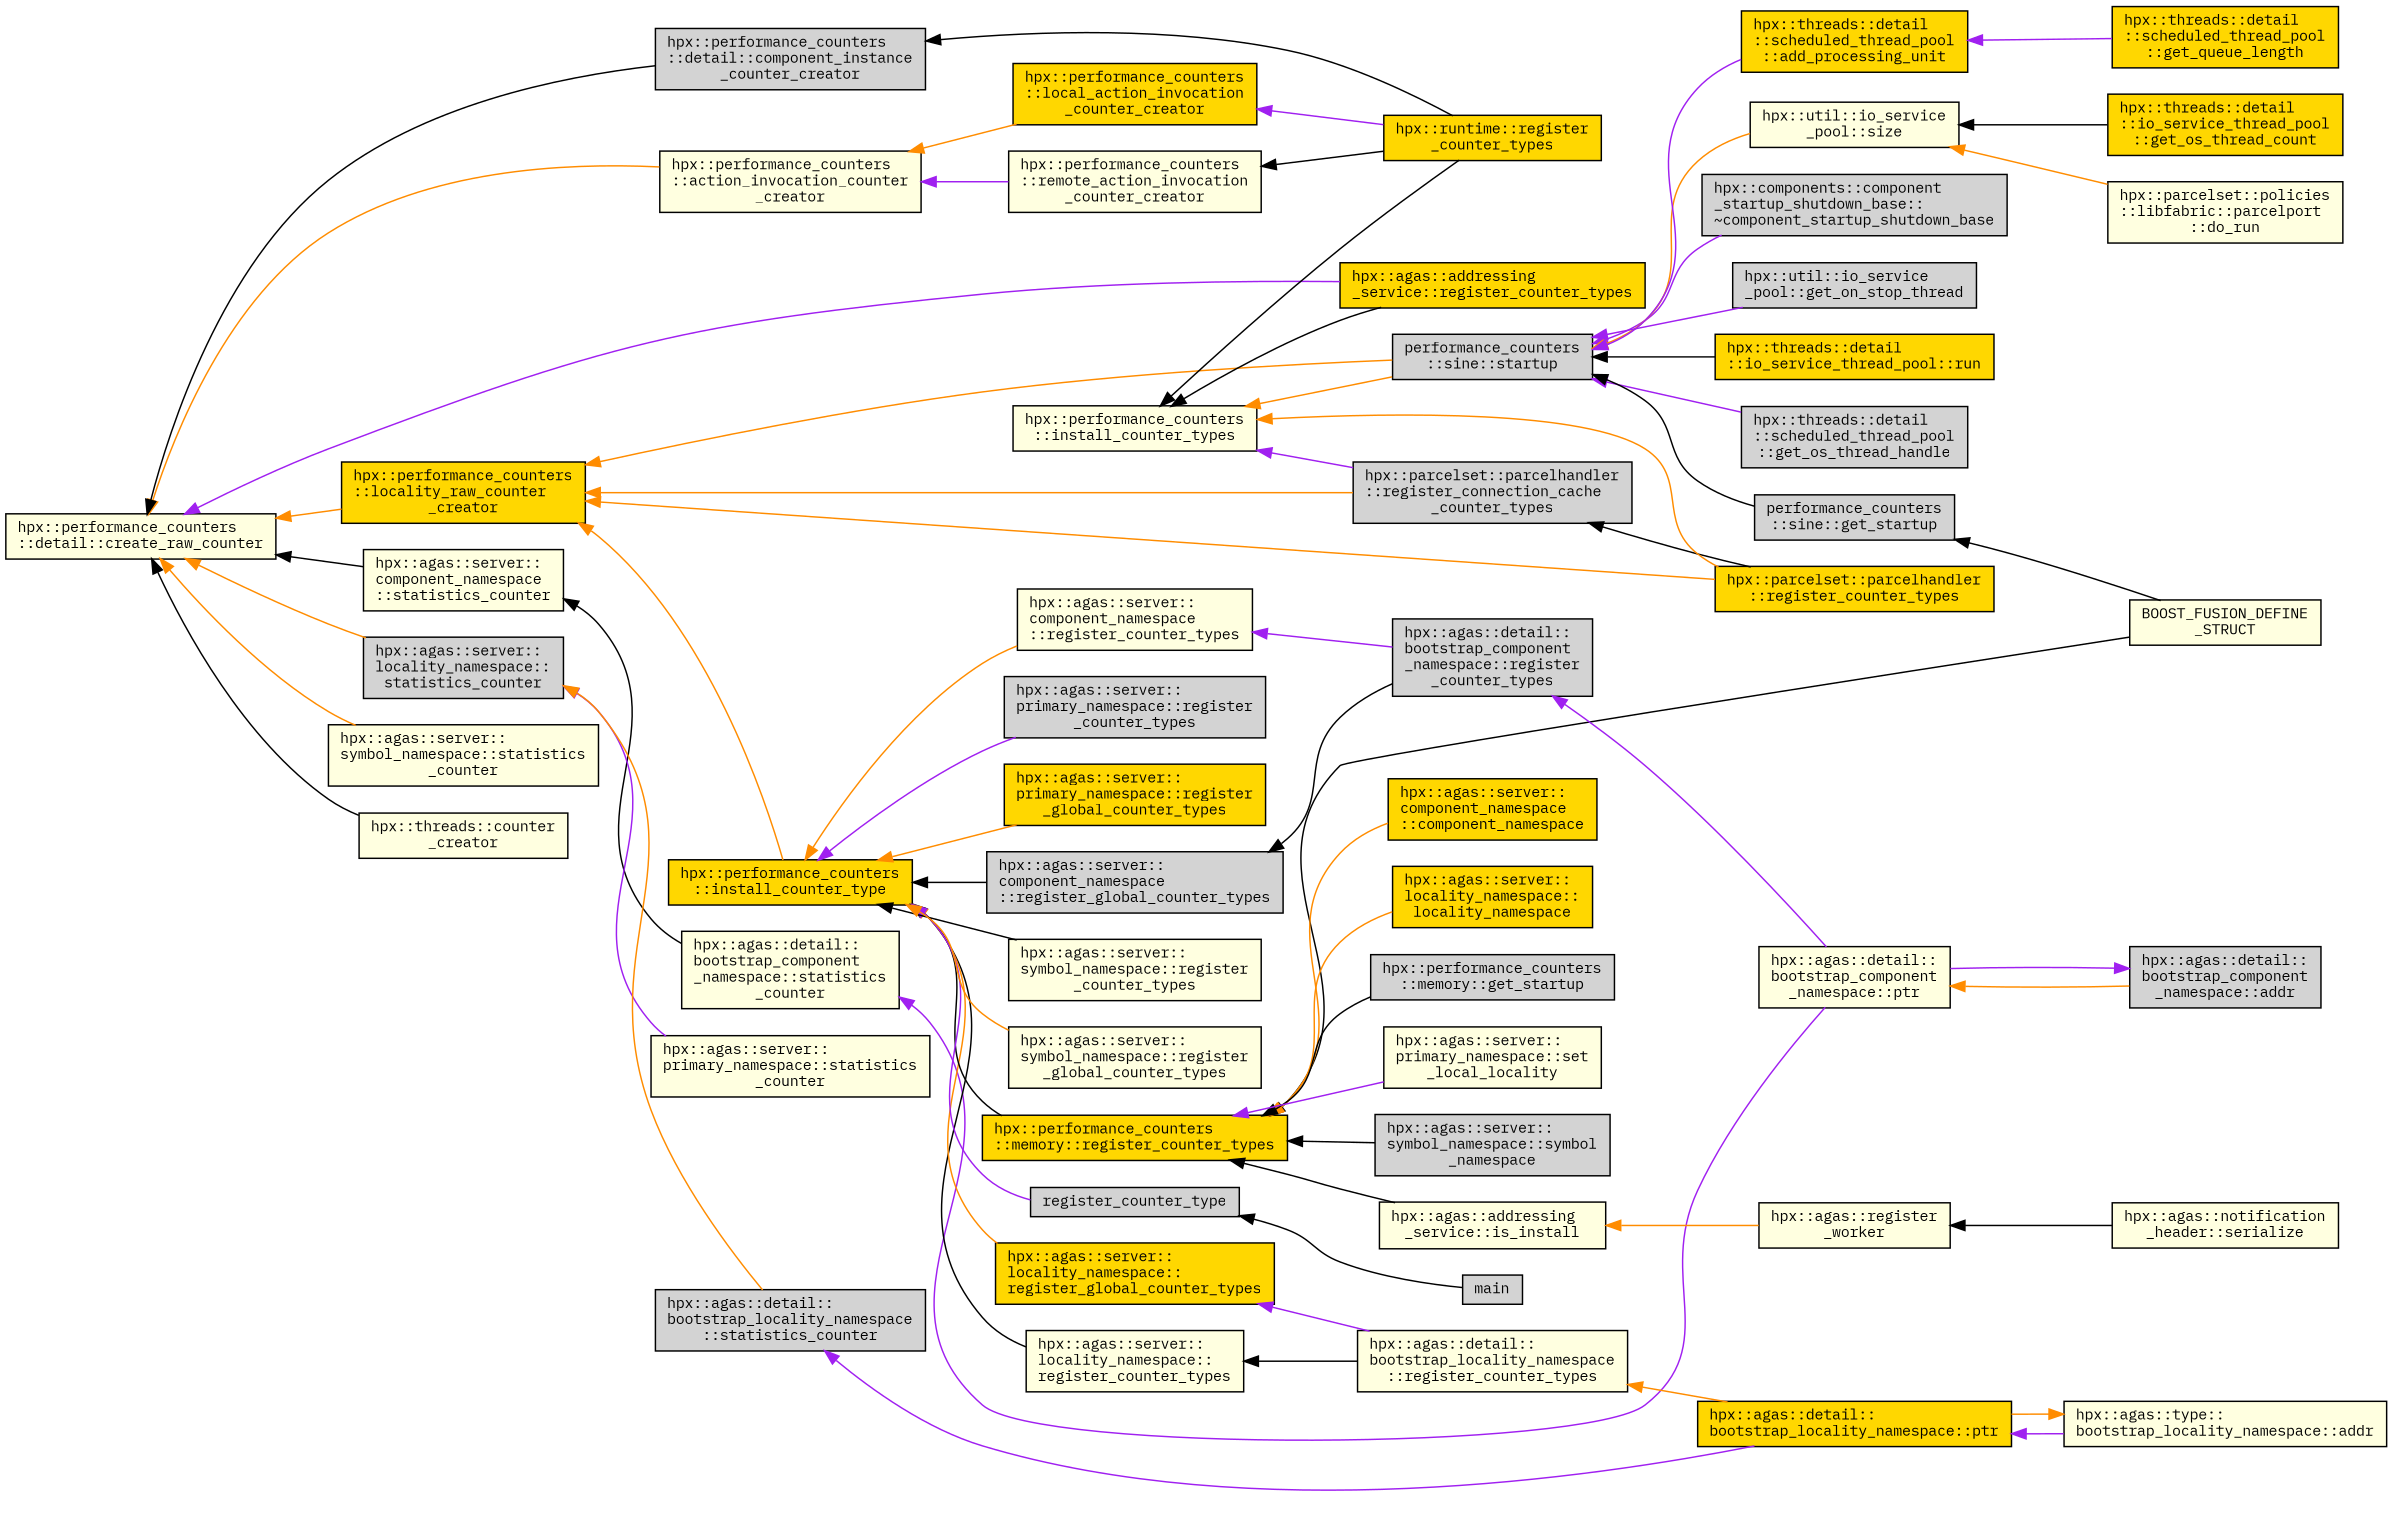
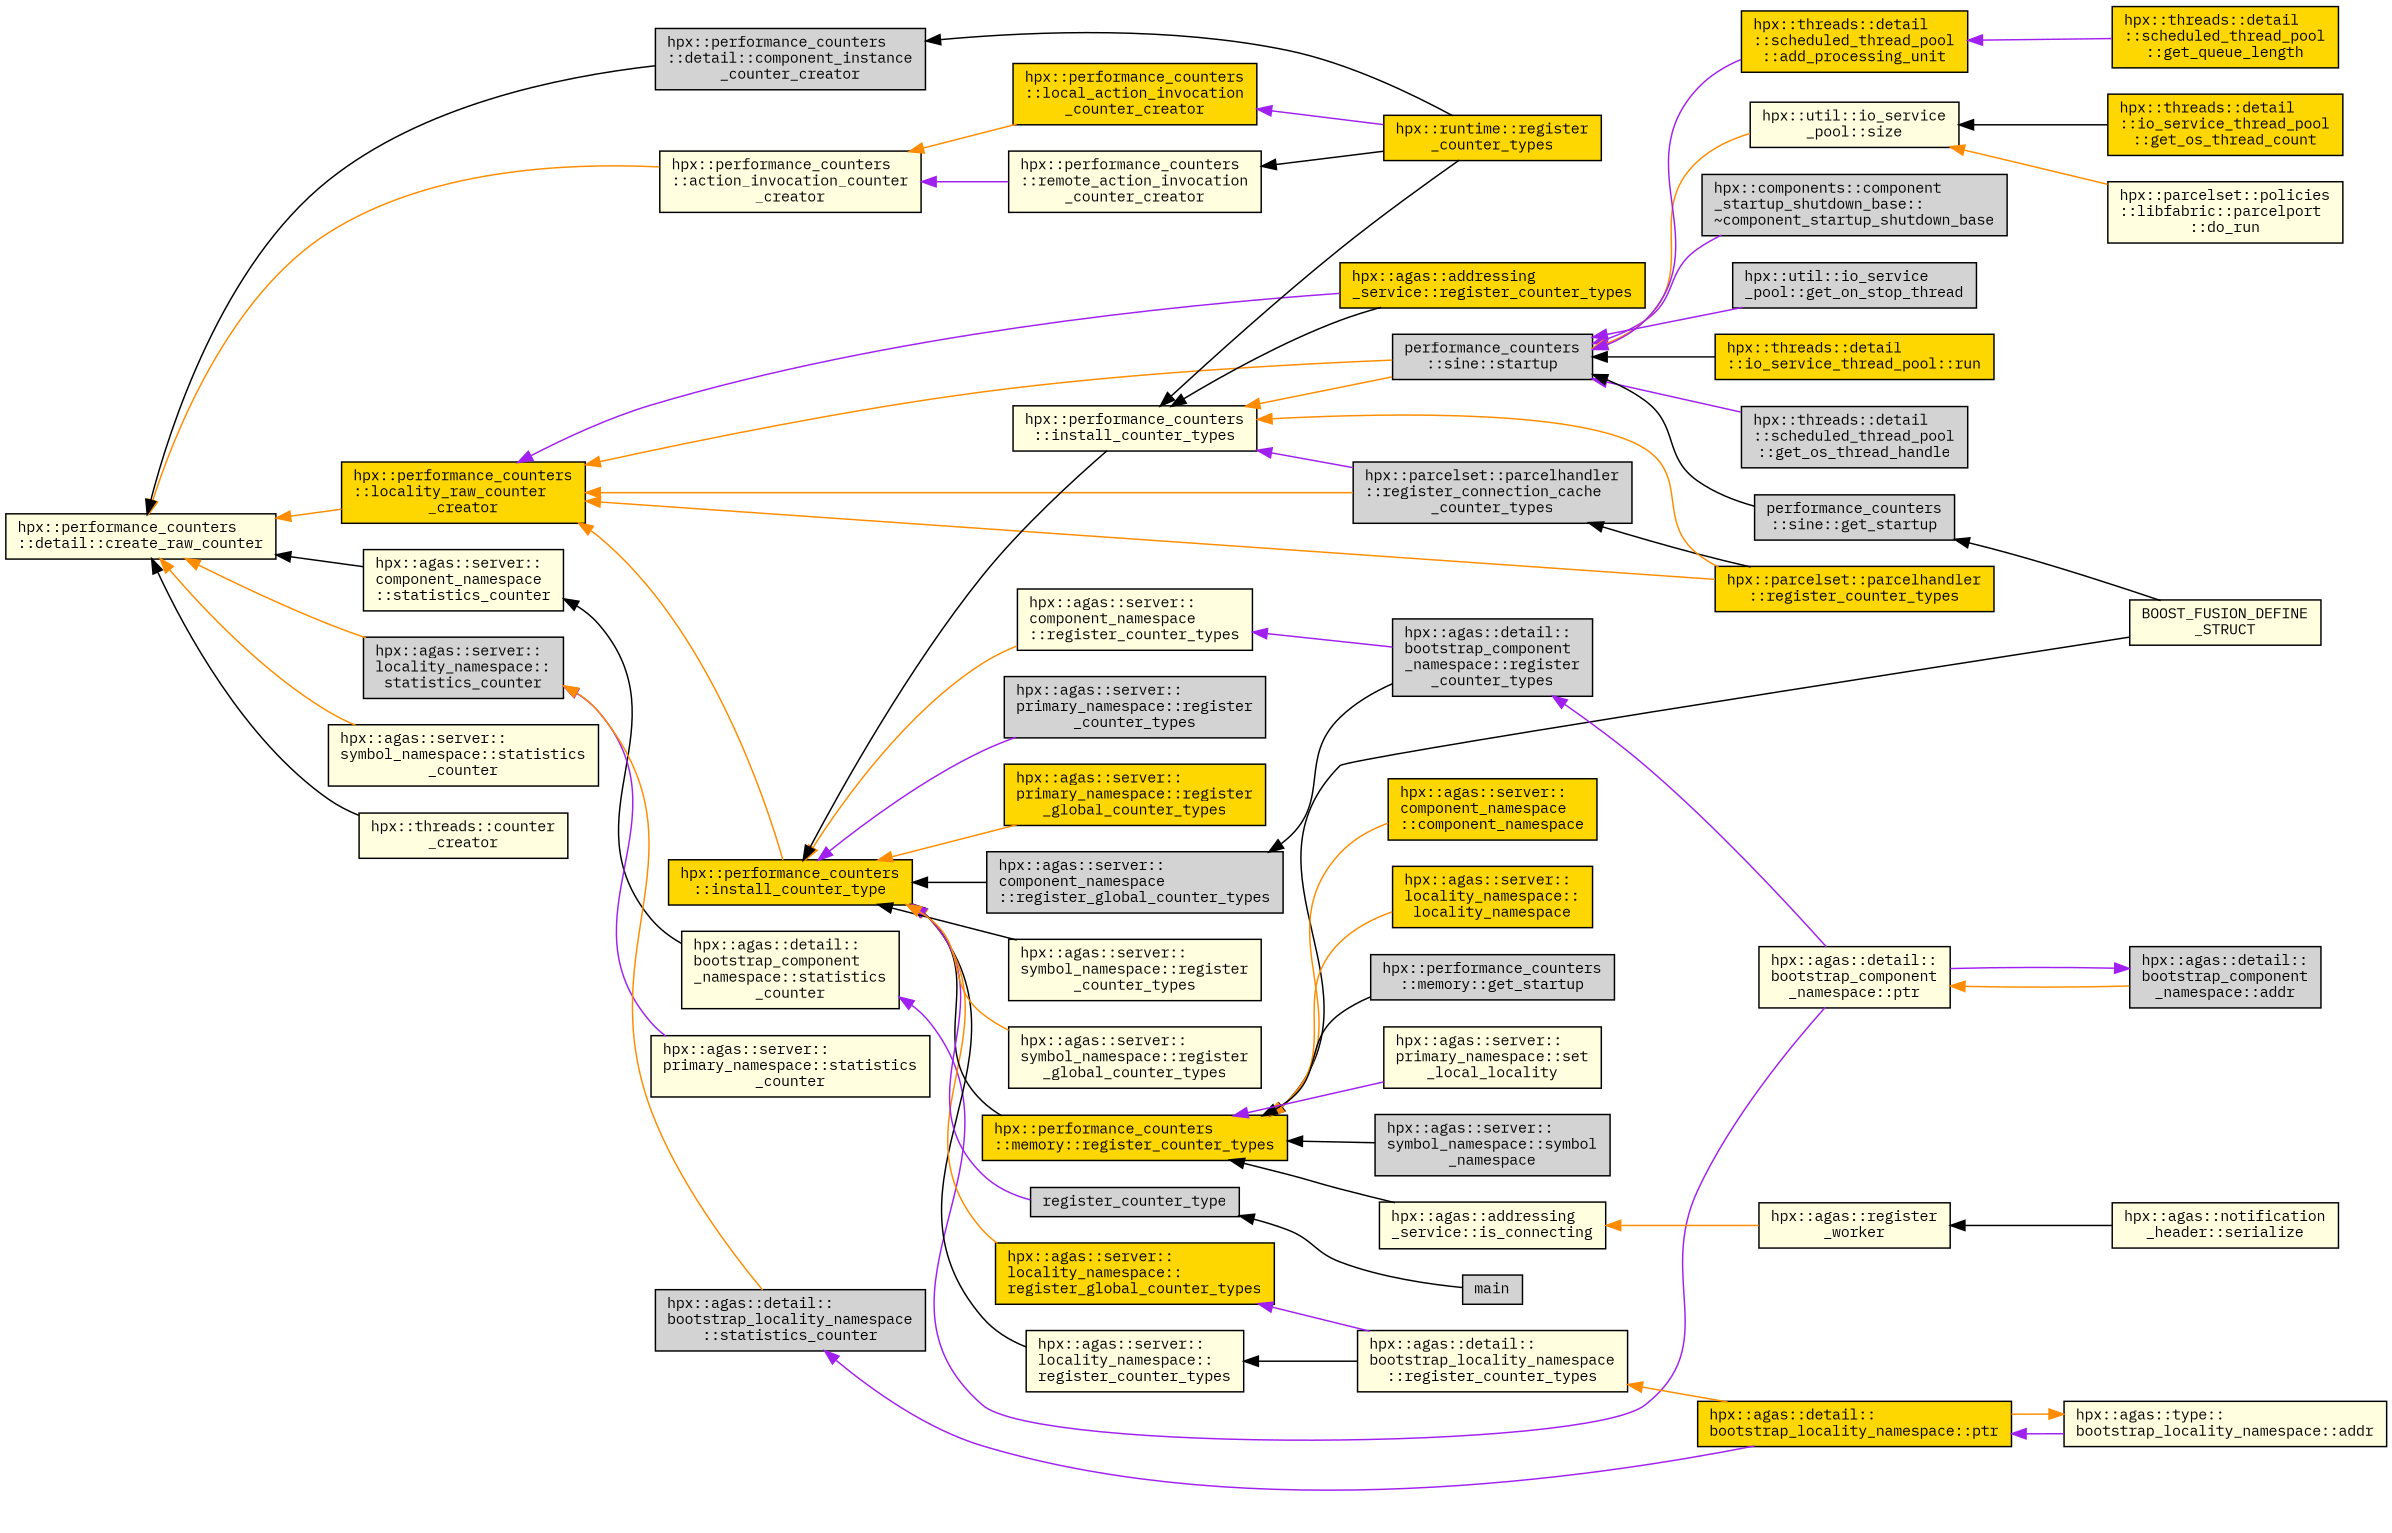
edge "hpx::agas::addressing _service::register_counter_types" -> "hpx::performance_counters ::detail::create_raw_counter": now "hpx::agas::addressing _service::register_counter_types" -> "hpx::performance_counters ::locality_raw_counter _creator"
edge "hpx::performance_counters ::install_counter_types" -> "hpx::performance_counters ::install_counter_type": added
node "hpx::agas::addressing _service::is_install": label "hpx::agas::addressing _service::is_install" -> "hpx::agas::addressing _service::is_connecting"
